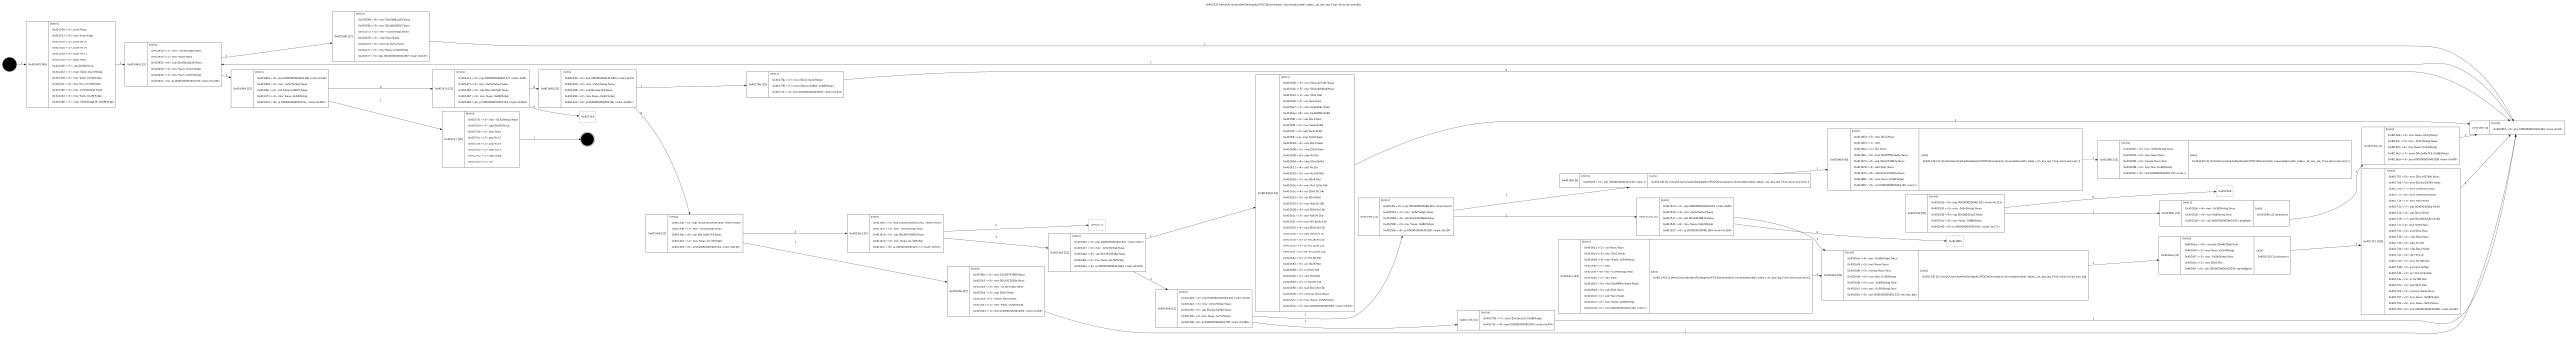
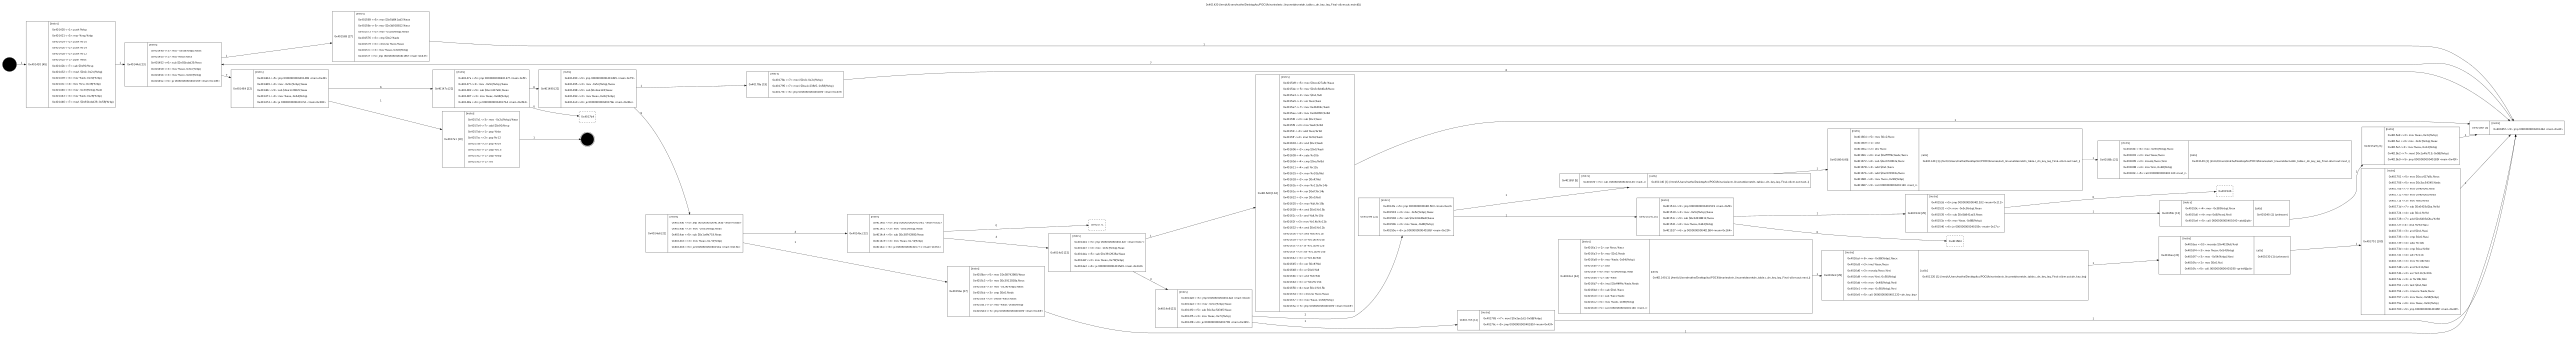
edge "0x401514 [25]" -> "0x4016cd [29]": now "0x401514 [25]" -> "0x40152d [25]"
